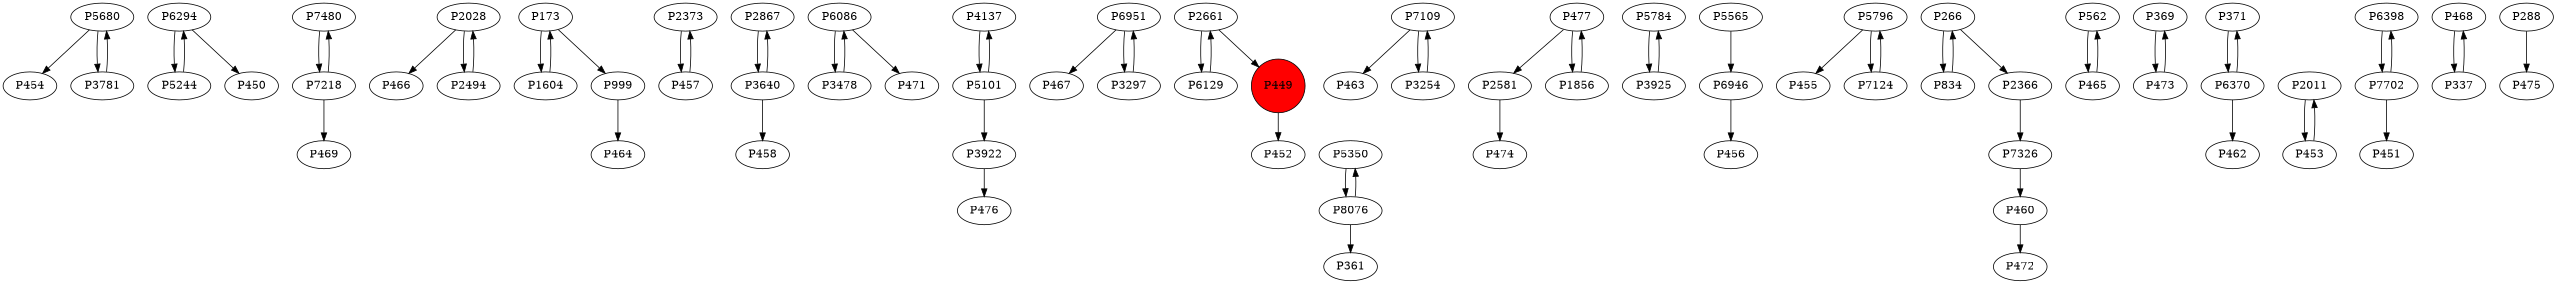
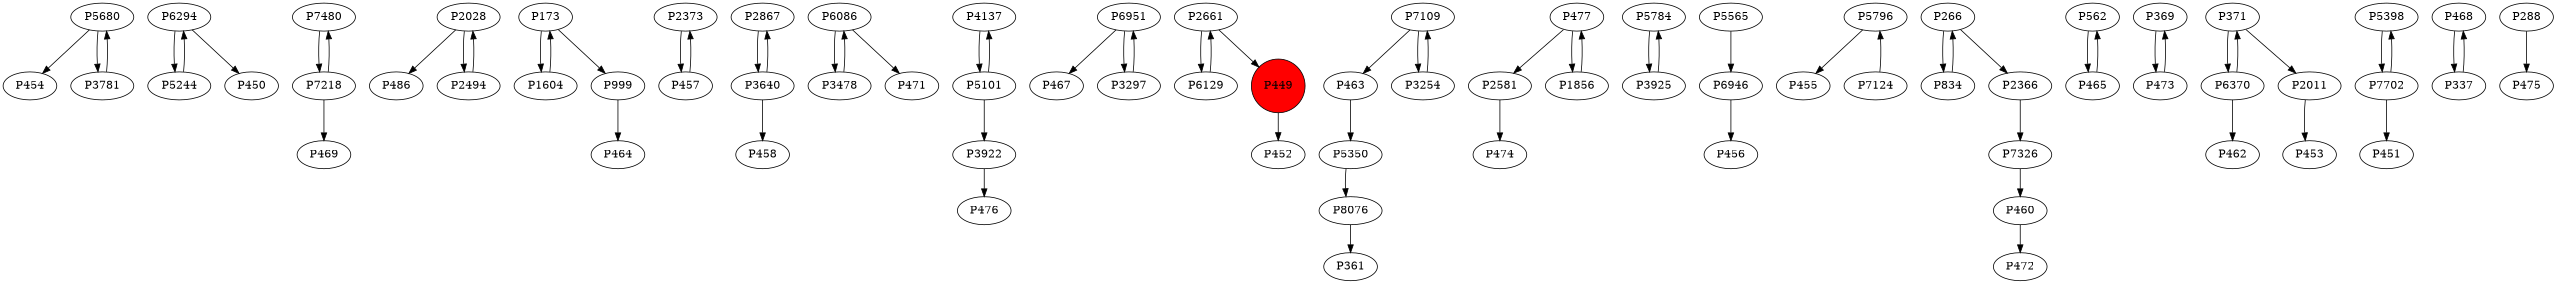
node "P6398": label "P6398" -> "P5398"
edge "P5796" -> "P7124": removed
node "P466": label "P466" -> "P486"
edge "P453" -> "P2011": now "P371" -> "P2011"
edge "P8076" -> "P5350": now "P463" -> "P5350"
